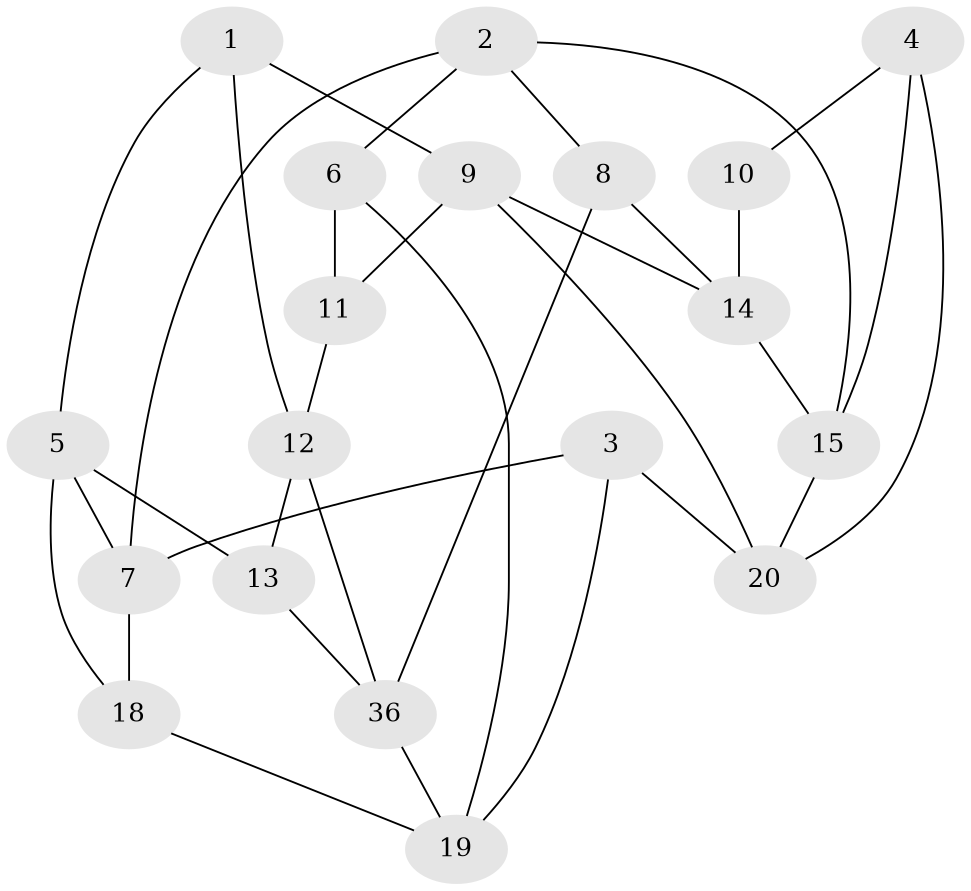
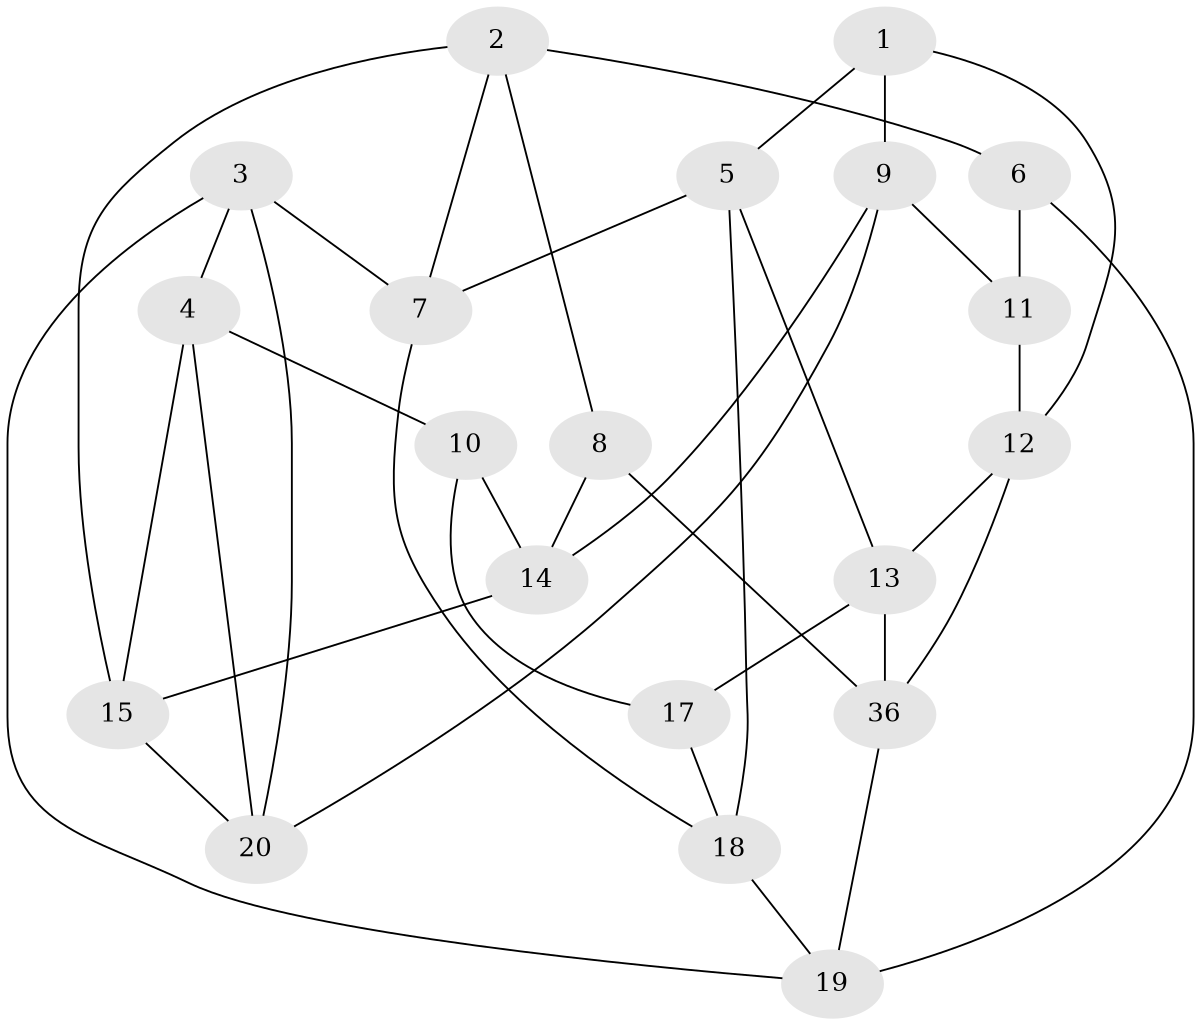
edge "3" -- "4": added
node "17": added
